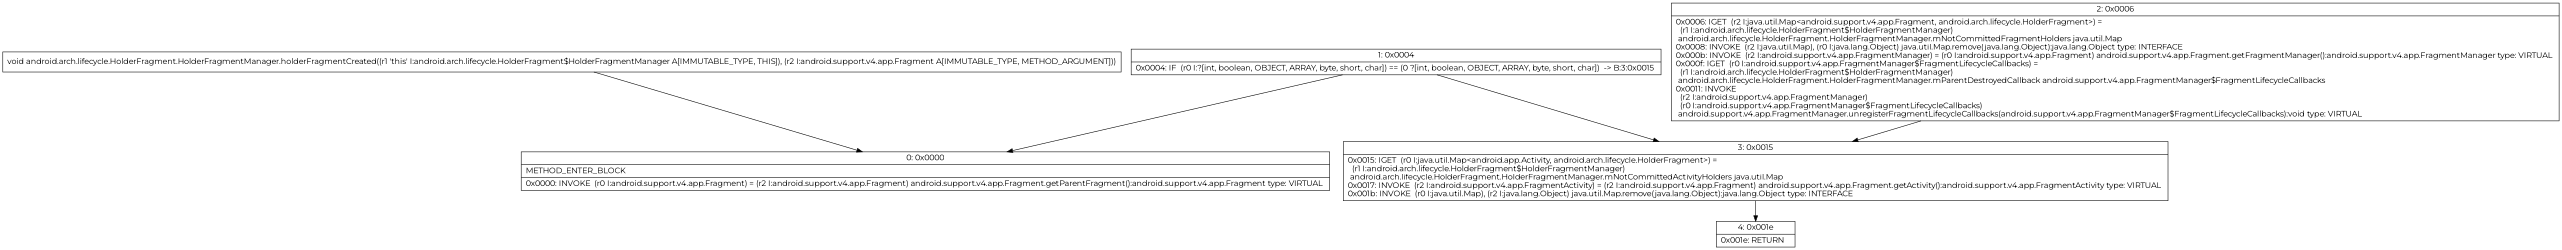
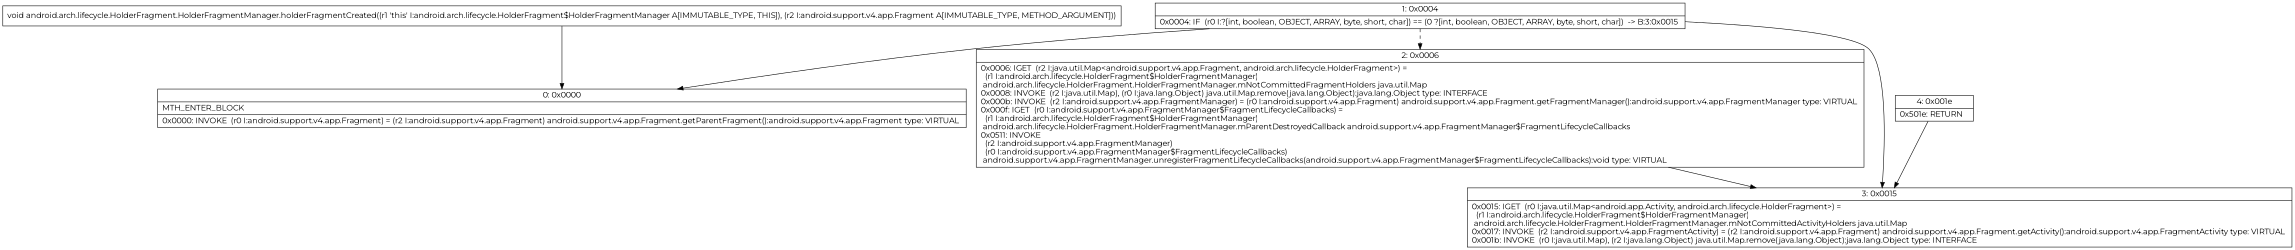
edge "1: 0x0004" -> "2: 0x0006": added
node "2: 0x0006": text "0x0011: INVOKE" -> "0x0511: INVOKE"
node "0: 0x0000": text "METHOD_ENTER_BLOCK" -> "MTH_ENTER_BLOCK"
edge "3: 0x0015" -> "4: 0x001e": reversed
node "4: 0x001e": text "0x001e: RETURN" -> "0x501e: RETURN"
